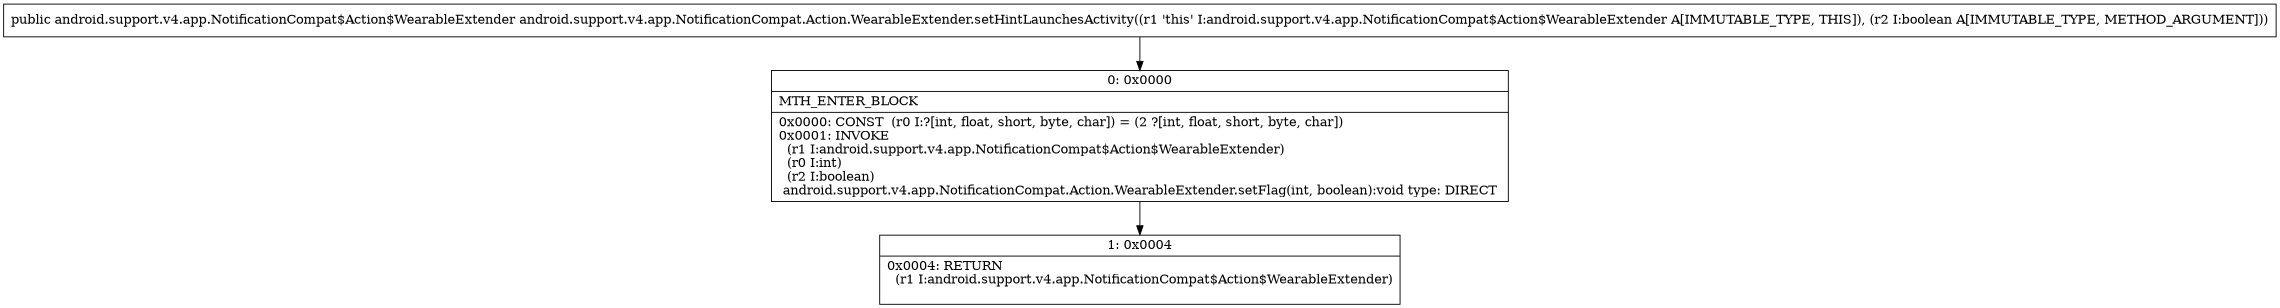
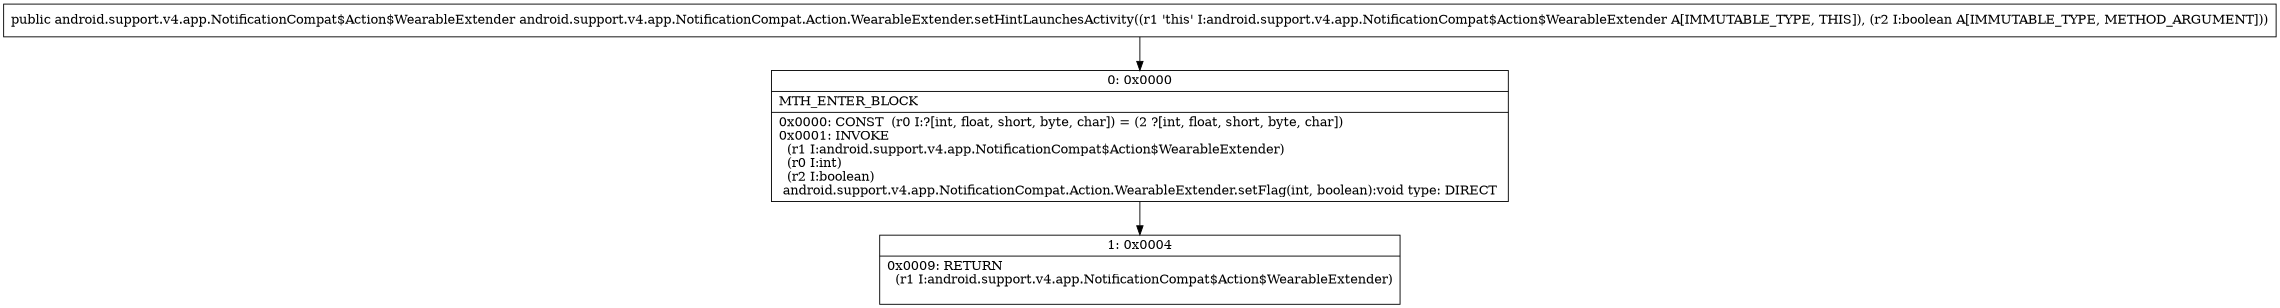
node "1: 0x0004": text "0x0004: RETURN" -> "0x0009: RETURN"
